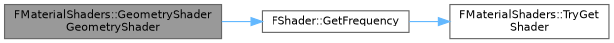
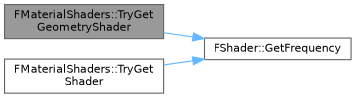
node "FMaterialShaders::GeometryShader GeometryShader": label "FMaterialShaders::GeometryShader GeometryShader" -> "FMaterialShaders::TryGet GeometryShader"
edge "FShader::GetFrequency" -> "FMaterialShaders::TryGet Shader": reversed
